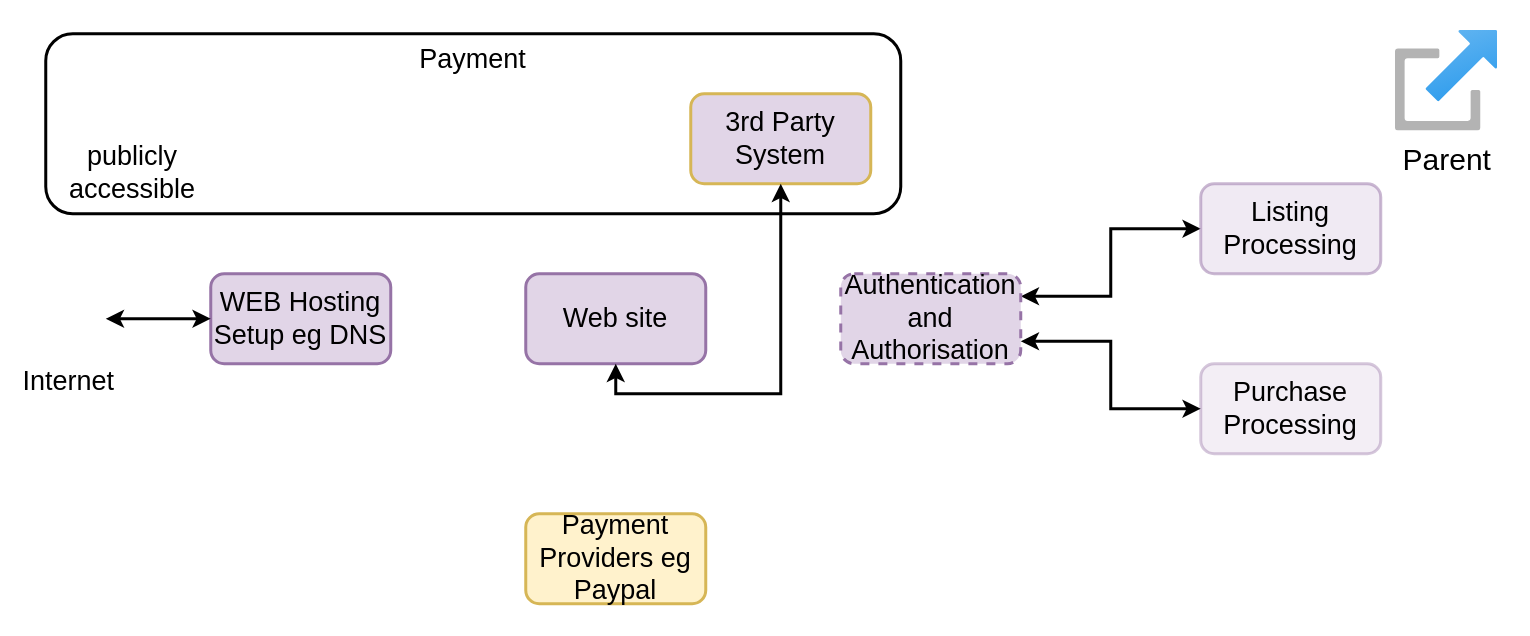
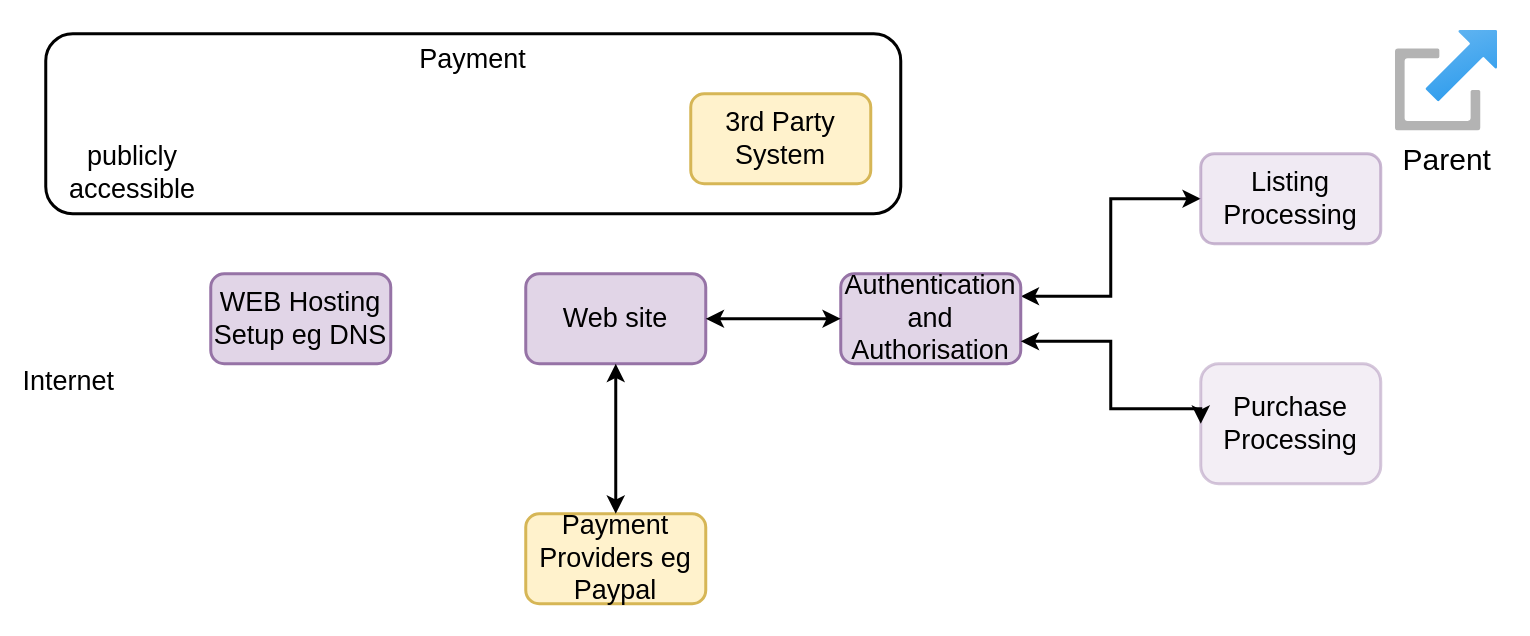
node "3rd Party System": fillcolor #e1d5e7 -> #fff2cc
node "Listing Processing": moved (1291, 229) -> (1291, 199)
edge "Internet" -- "WEB Hosting Setup eg DNS": removed
edge "Web site" -- "Authentication and Authorisation": added
node "Authentication and Authorisation": style dashed -> solid
edge "3rd Party System" -- "Web site": now "Payment Providers eg Paypal" -- "Web site"
node "Purchase Processing": size 180x90 -> 180x120
